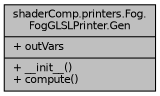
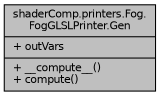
node "shaderComp.printers.Fog.": text "+ __init__()" -> "+ __compute__()"
